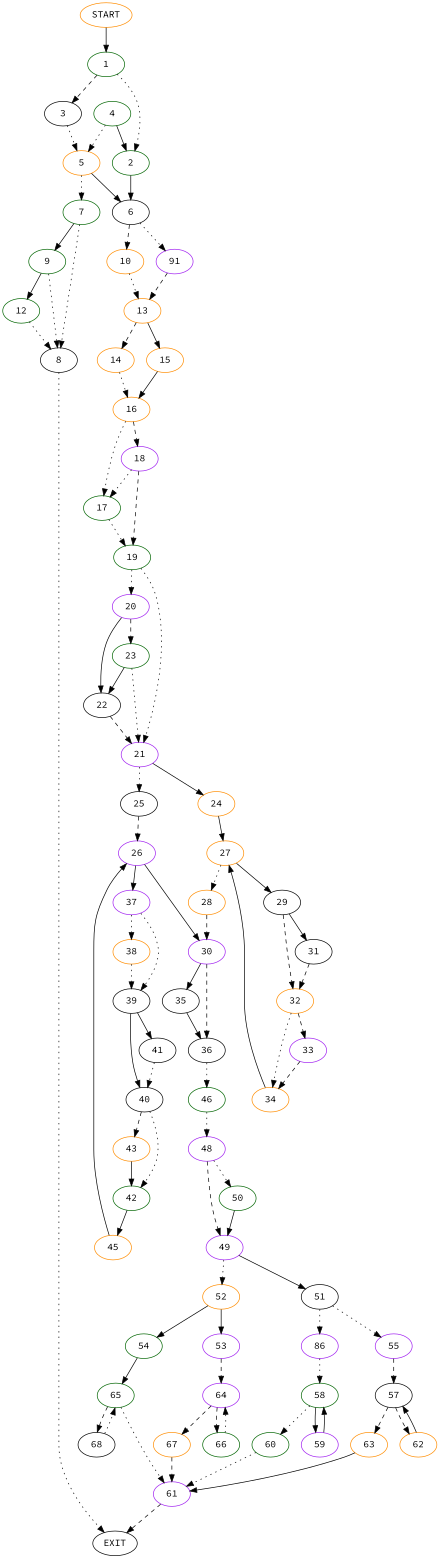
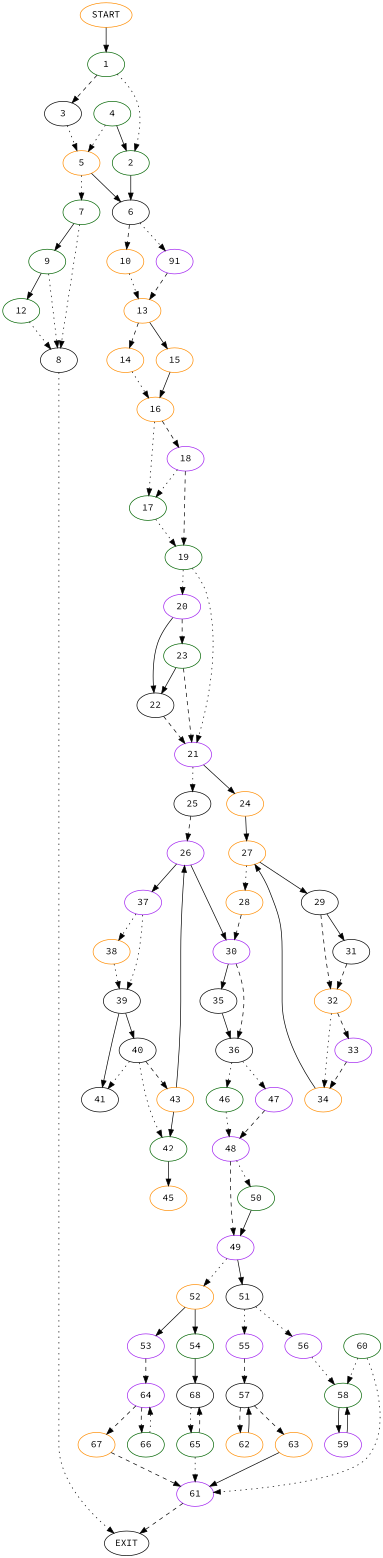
edge "23" -> "21": style dotted -> dashed
edge "45" -> "26": now "43" -> "26"
edge "41" -> "40": reversed
node "47": added
node "86": label "86" -> "56"
edge "54" -> "65": now "54" -> "68"
edge "58" -> "60": reversed
